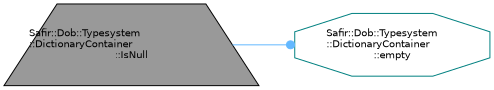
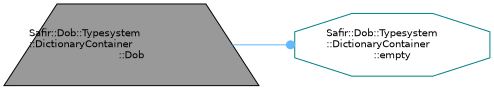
node "Safir::Dob::Typesystem ::DictionaryContainer ::IsNull": label "Safir::Dob::Typesystem ::DictionaryContainer ::IsNull" -> "Safir::Dob::Typesystem ::DictionaryContainer ::Dob"
